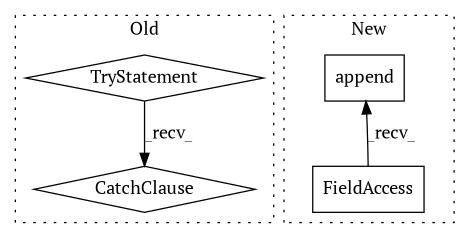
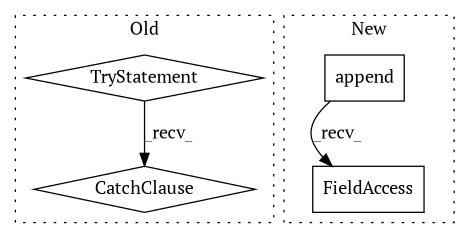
edge "FieldAccess" -> "append": reversed
